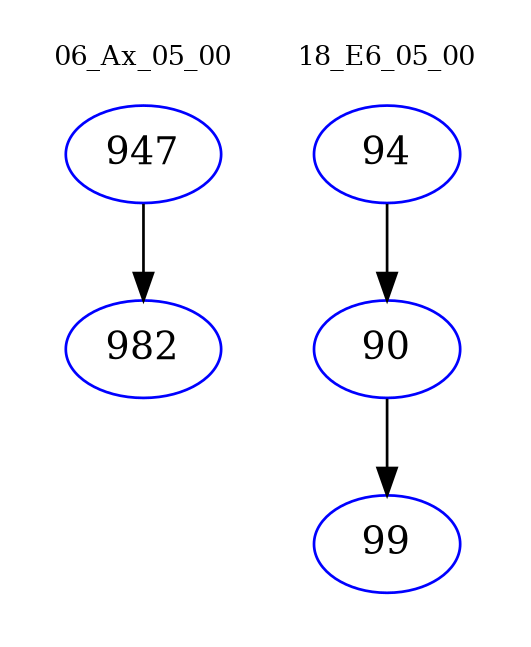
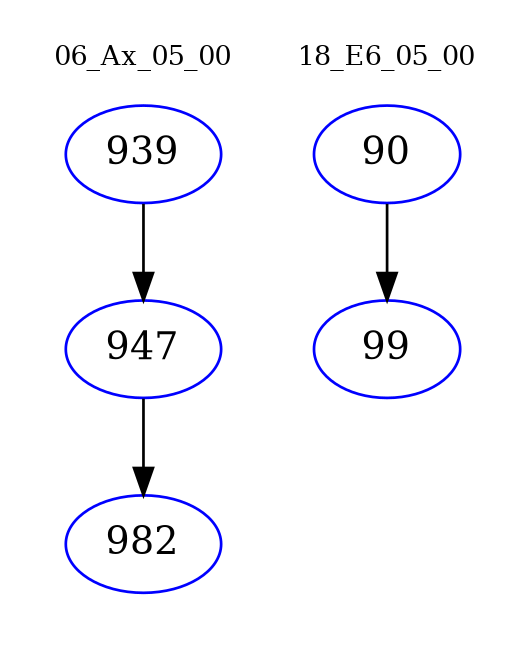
node "939": added
node "94": removed
